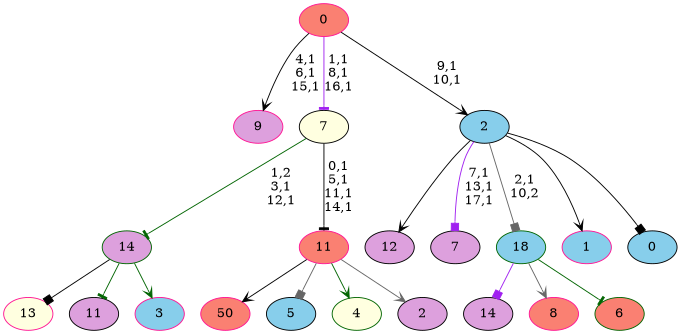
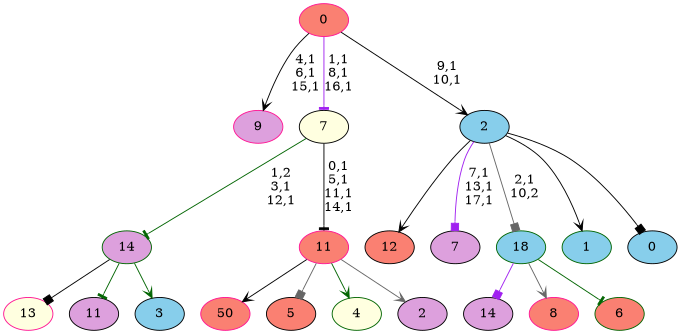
node "12": fillcolor plum -> salmon
node "1": color deeppink -> darkgreen
node "3": color deeppink -> black
node "5": fillcolor skyblue -> salmon
